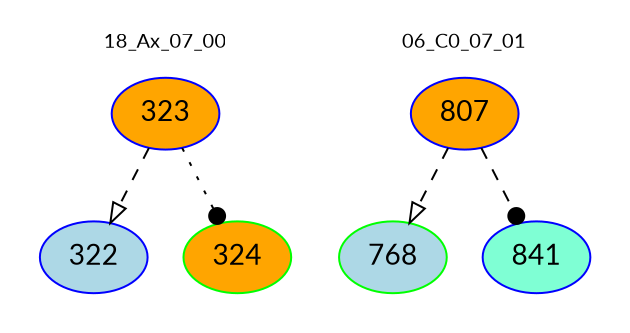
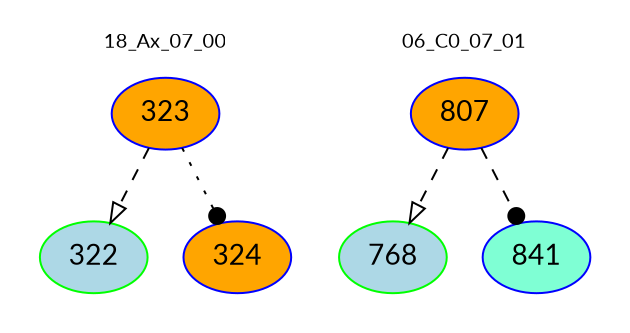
node "322": color blue -> green
node "324": color green -> blue
